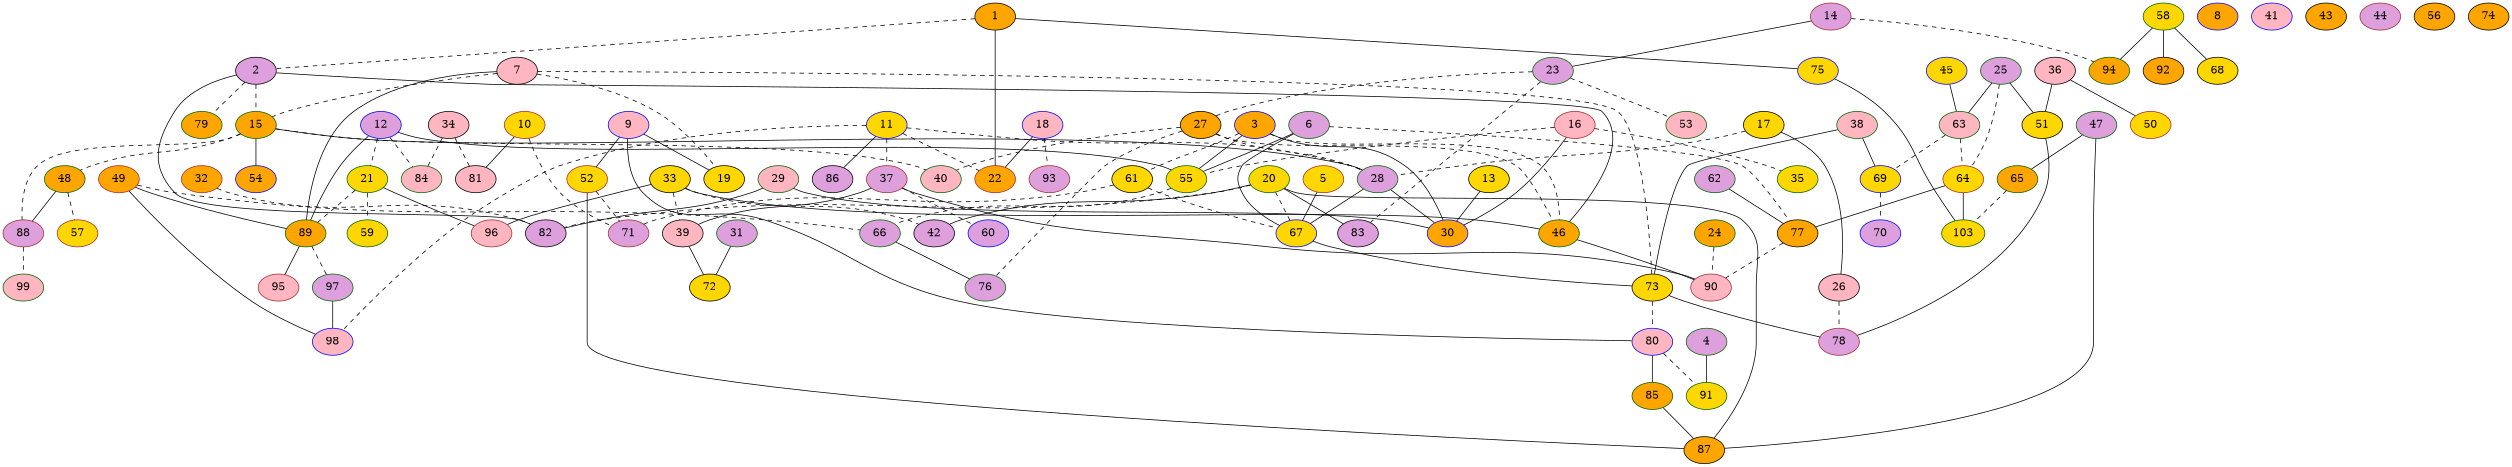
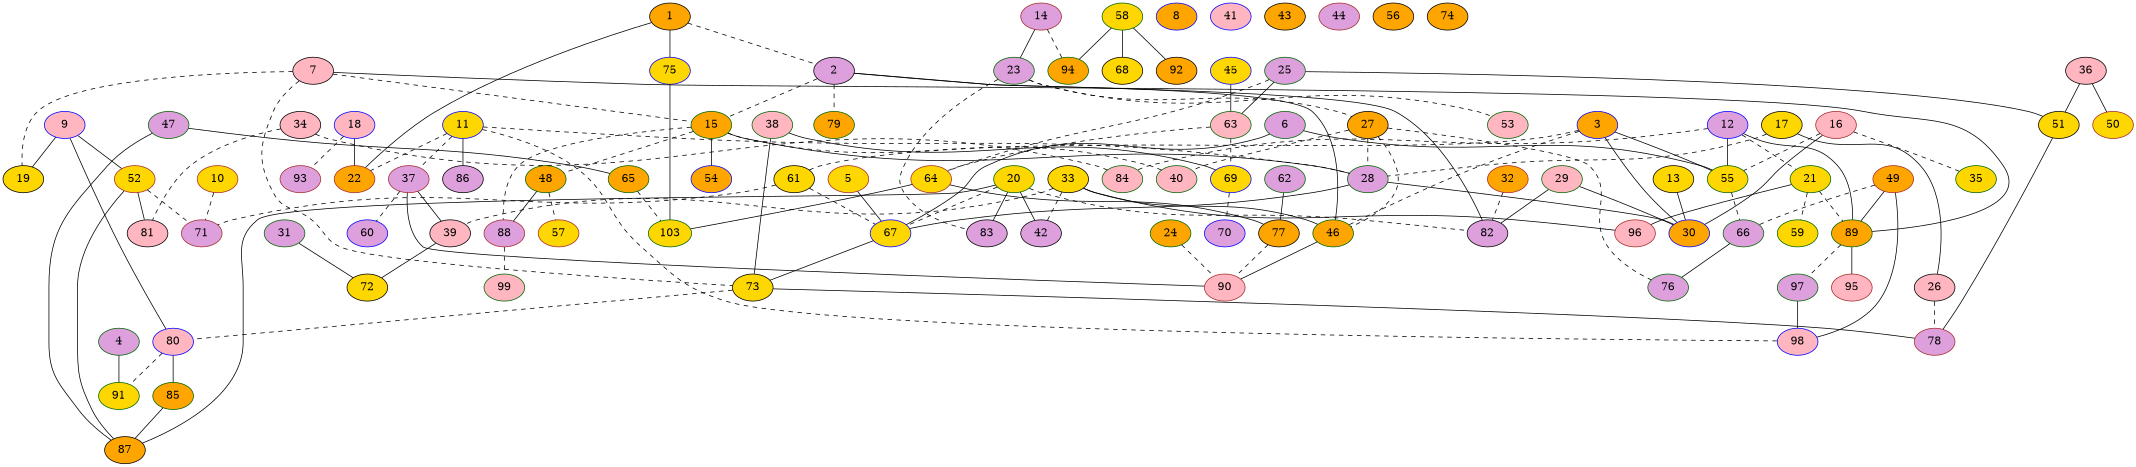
edge "6" -- "77": removed
edge "10" -- "81": now "52" -- "81"
